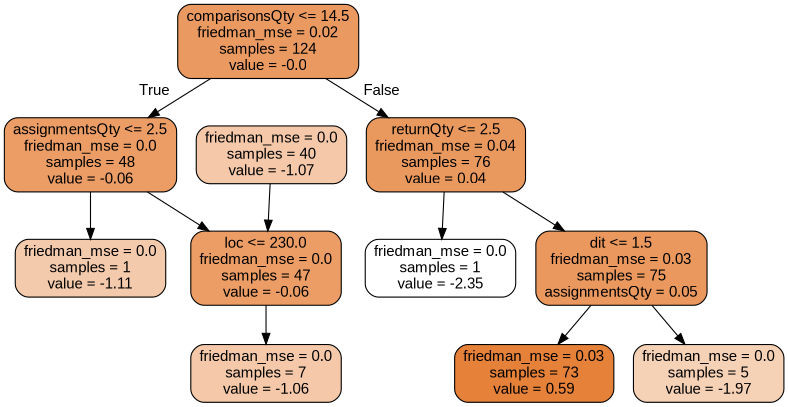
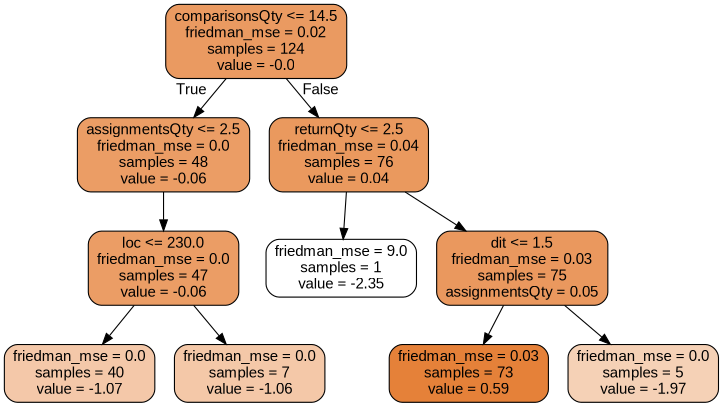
edge "friedman_mse = 0.0 samples = 40 value = -1.07" -> "loc <= 230.0 friedman_mse = 0.0 samples = 47 value = -0.06": reversed
node "friedman_mse = 0.0 samples = 1 value = -1.11": removed
node "friedman_mse = 0.0 samples = 1 value = -2.35": label "friedman_mse = 0.0 samples = 1 value = -2.35" -> "friedman_mse = 9.0 samples = 1 value = -2.35"
